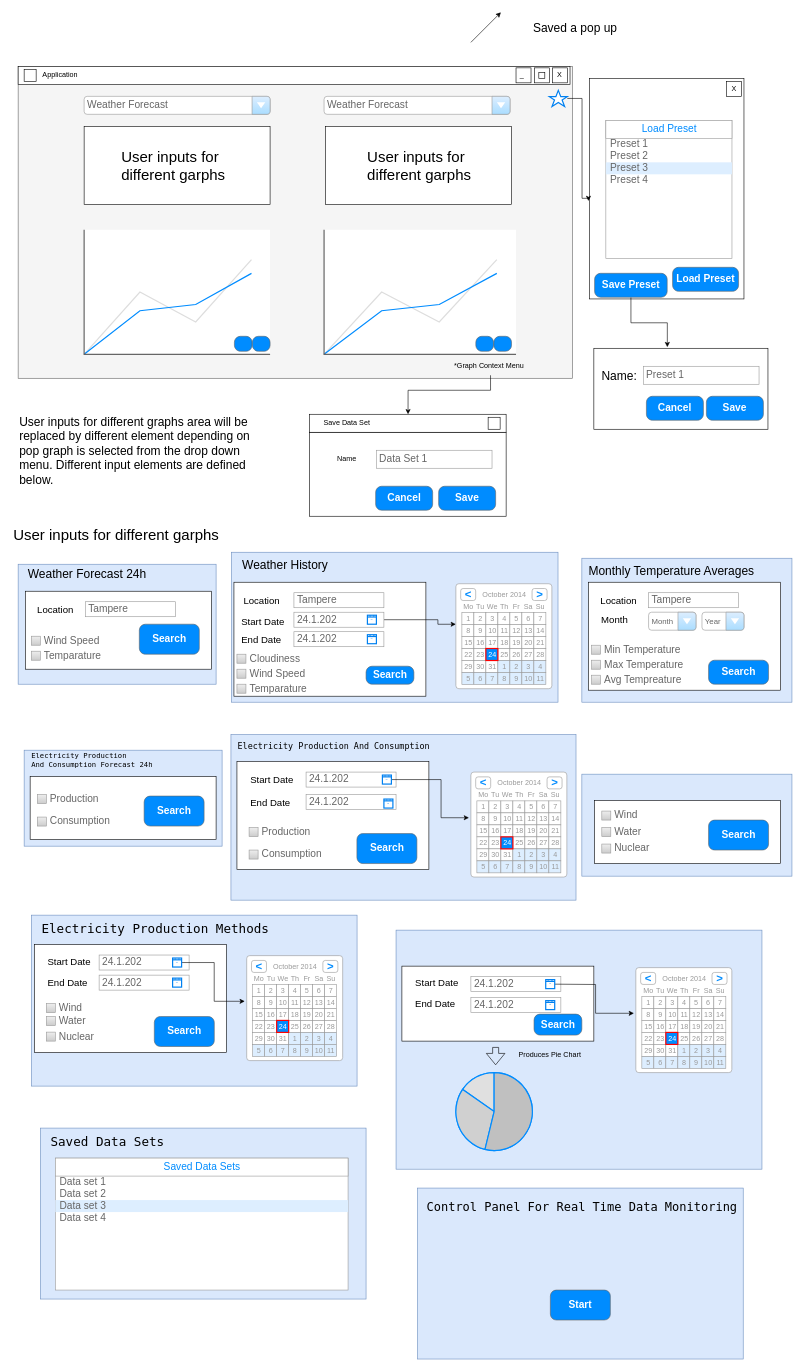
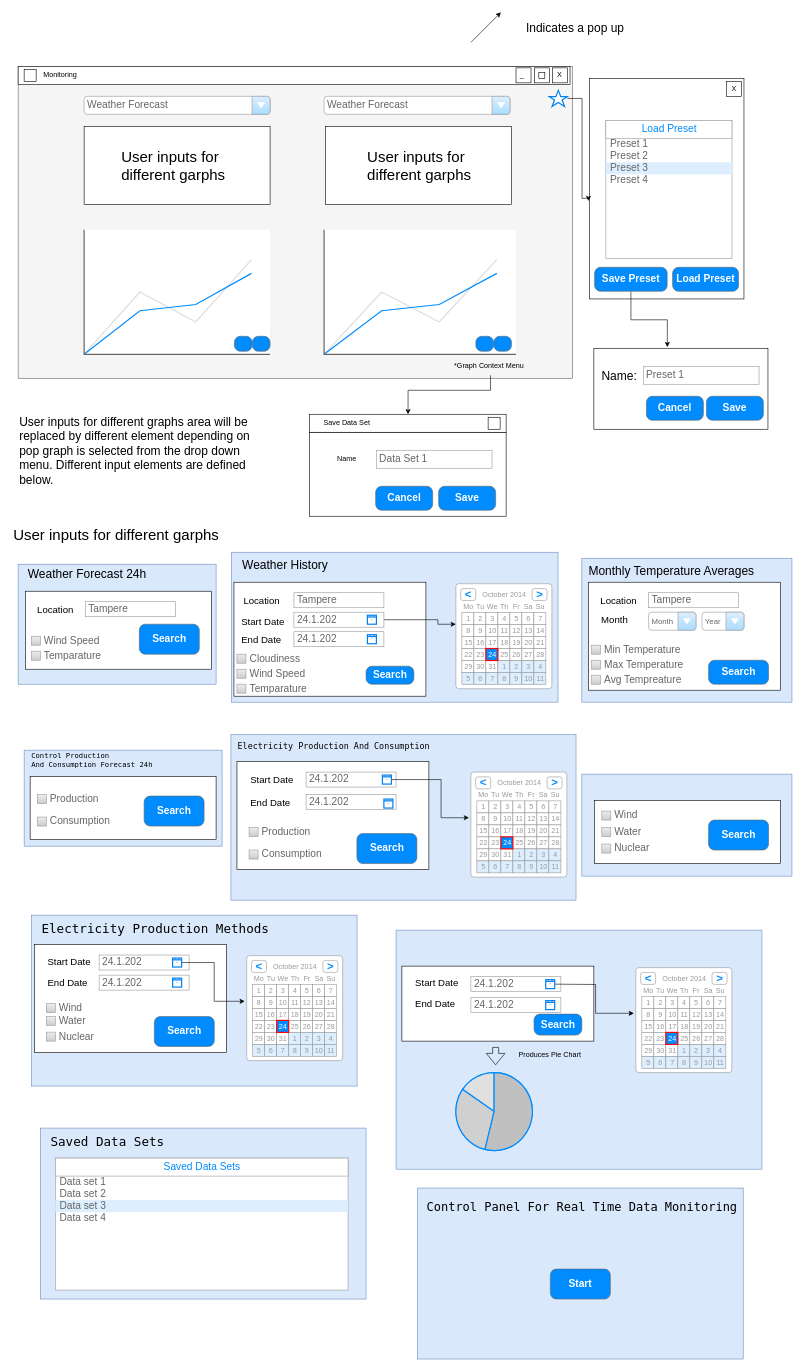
node "Saved a pop up": label "Saved a pop up" -> "Indicates a pop up"
node "Application": label "Application" -> "Monitoring"
node "Save Preset": moved (631, 285) -> (631, 279)
node "Electricity Production And Consumption Forecast 24h": label "Electricity Production And Consumption Forecast 24h" -> "Control Production And Consumption Forecast 24h"
node "Start": moved (581, 1305) -> (581, 1284)
